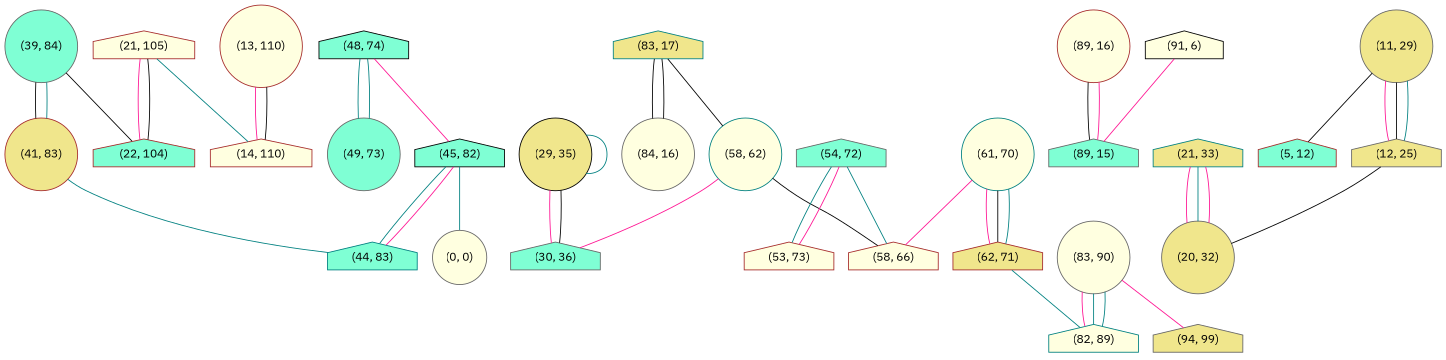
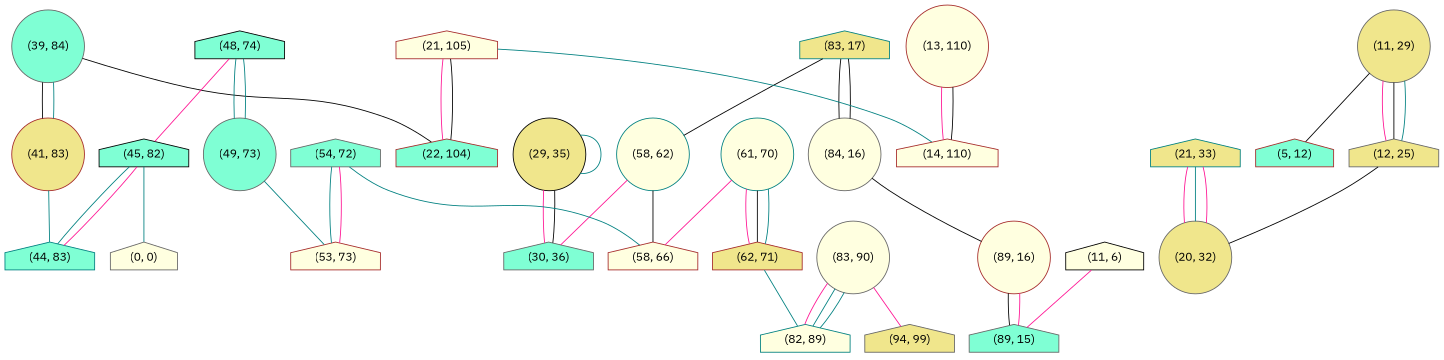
node "(91, 6)": label "(91, 6)" -> "(11, 6)"
edge "(84, 16)" -- "(89, 16)": added
edge "(49, 73)" -- "(53, 73)": added
node "(0, 0)": shape circle -> house
